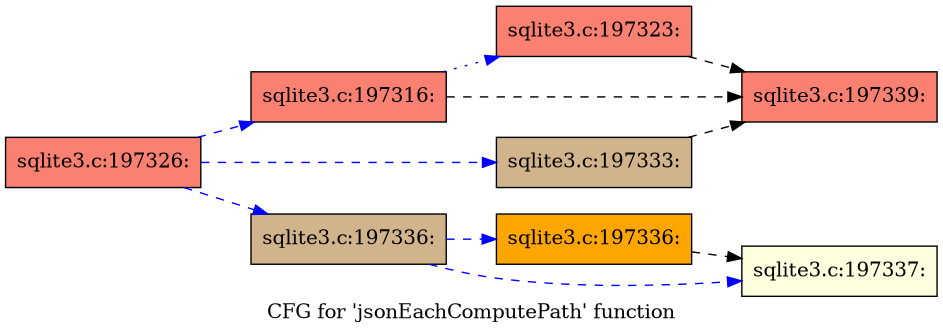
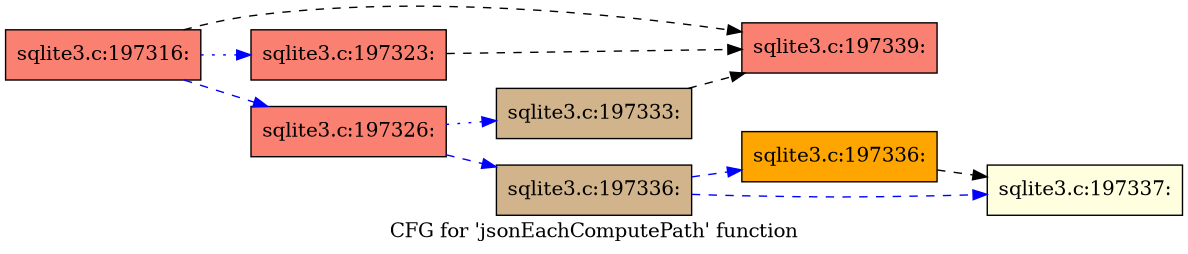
edge "sqlite3.c:197326:" -> "sqlite3.c:197316:": reversed
edge "sqlite3.c:197326:" -> "sqlite3.c:197333:": style dashed -> dotted
